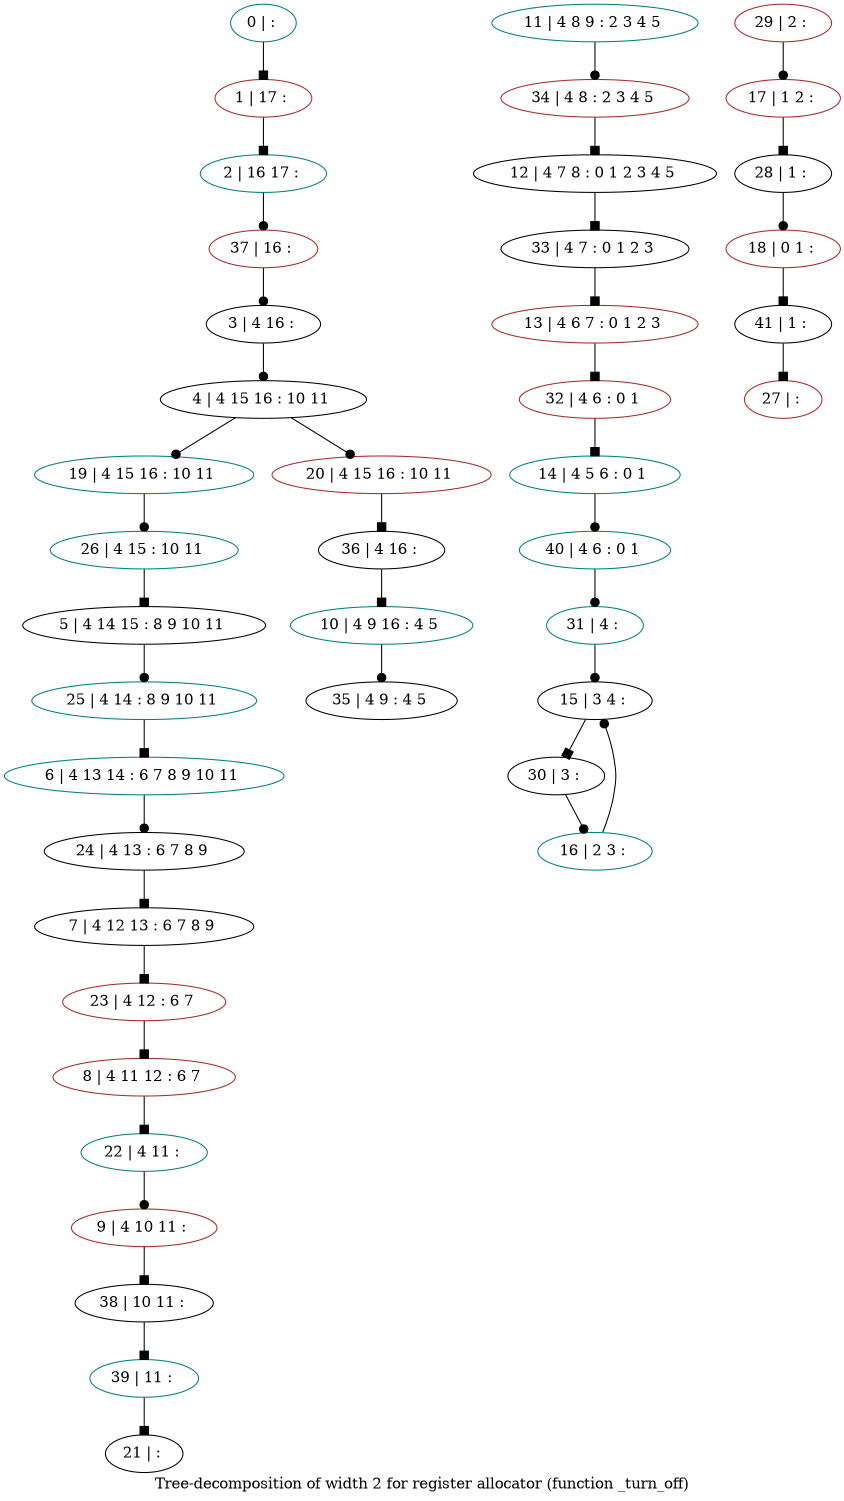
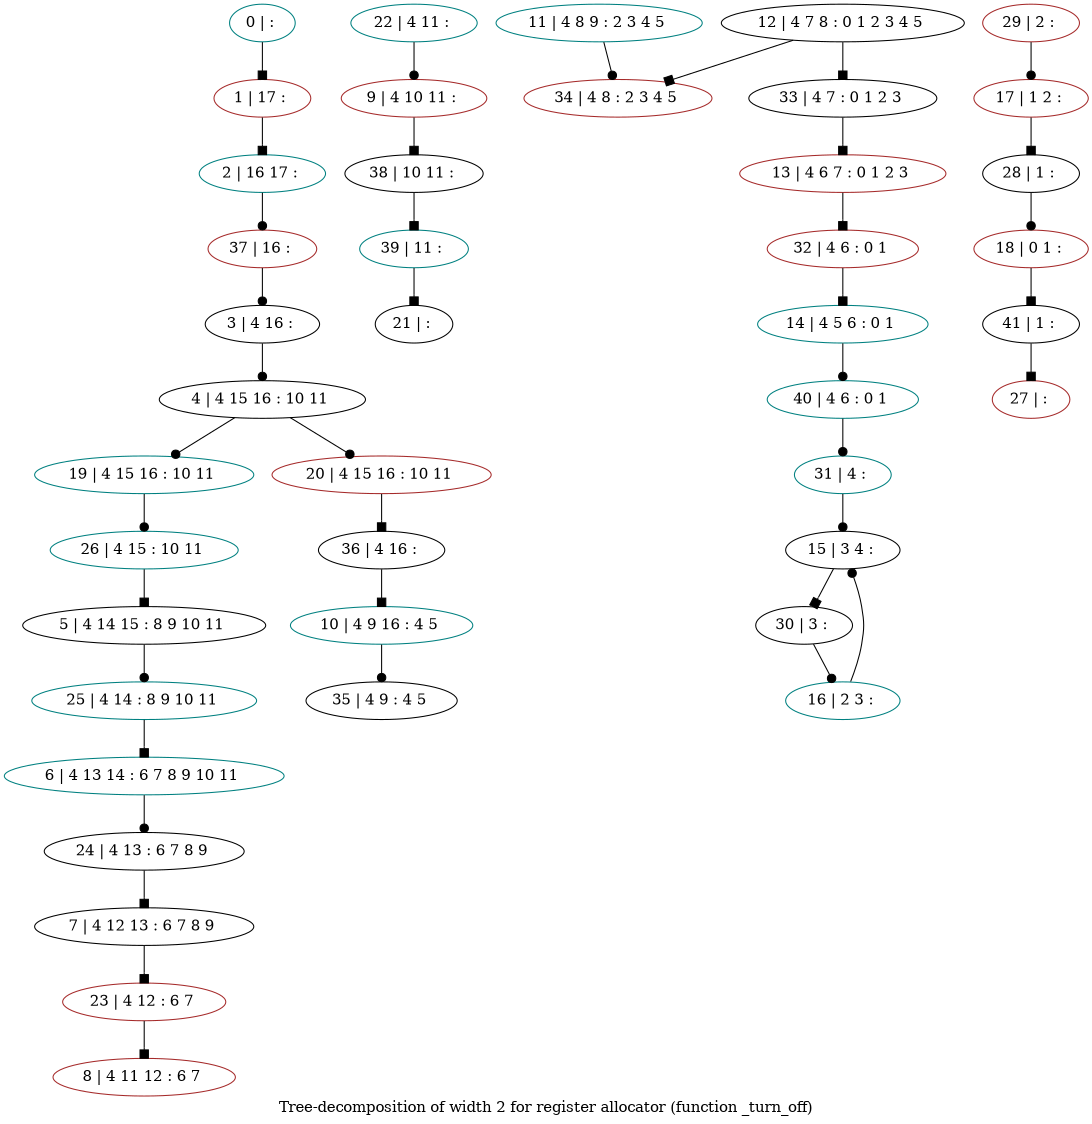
edge "34 | 4 8 : 2 3 4 5" -> "12 | 4 7 8 : 0 1 2 3 4 5": reversed
edge "8 | 4 11 12 : 6 7" -> "22 | 4 11 :": removed
